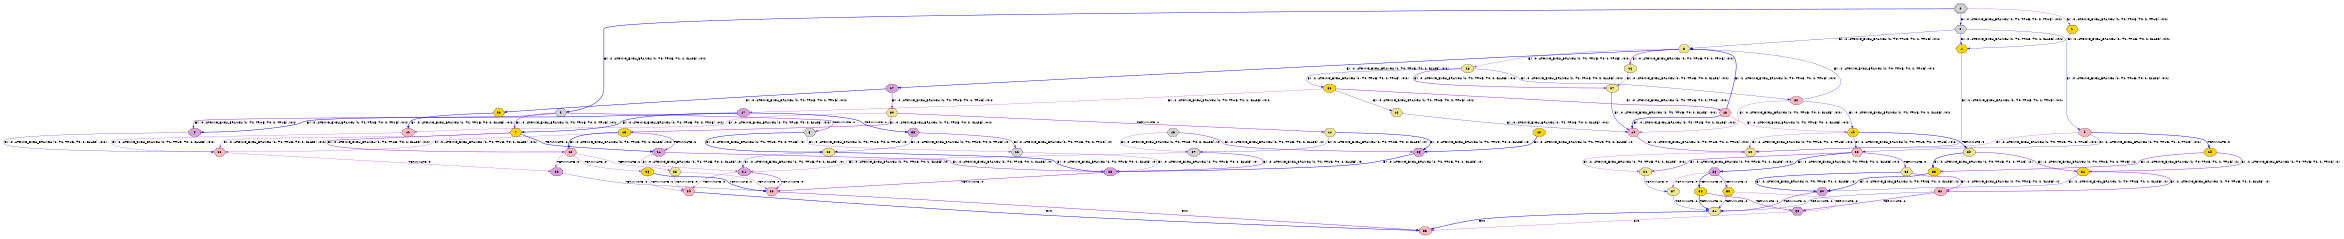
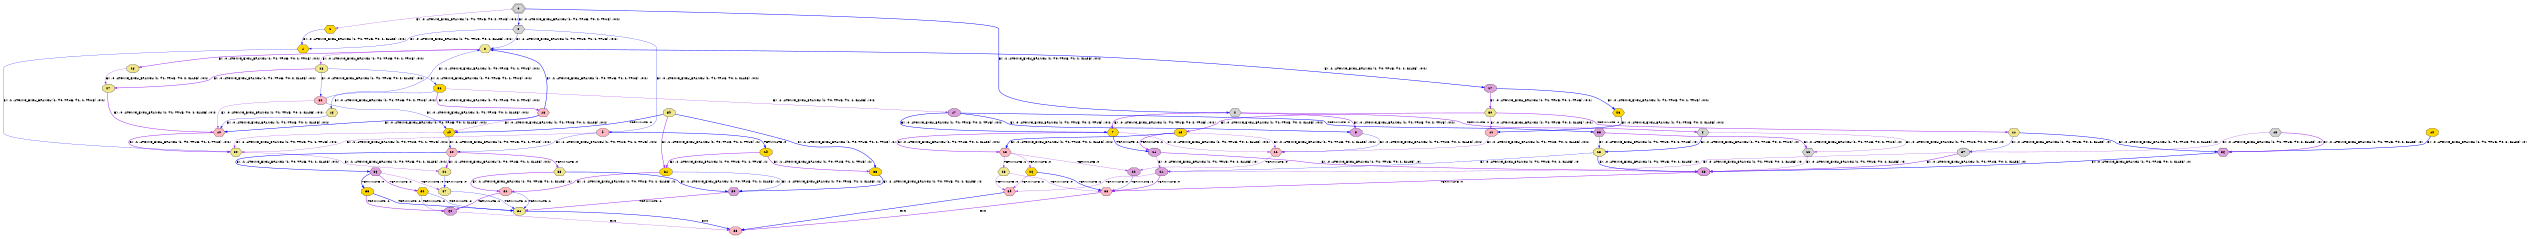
edge "49" -> "59": reversed
node "10": label "10" -> "80"
node "26": shape octagon -> hexagon
node "60": shape hexagon -> octagon
